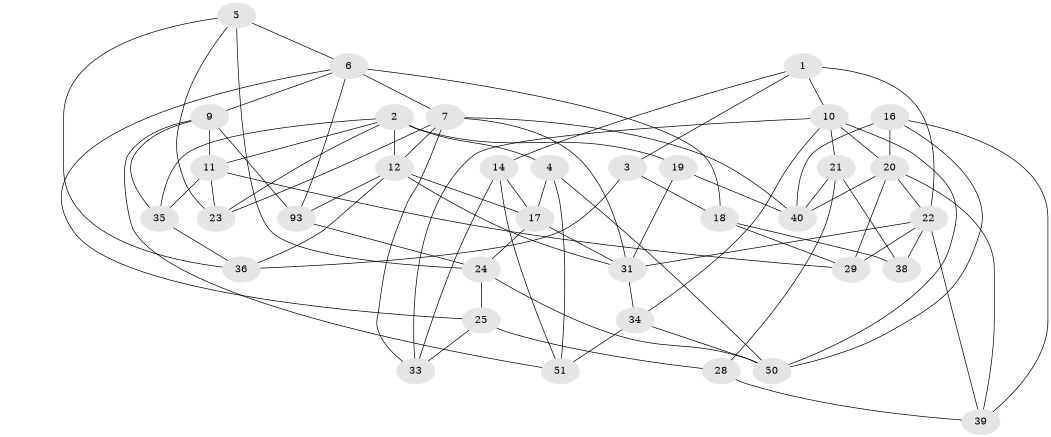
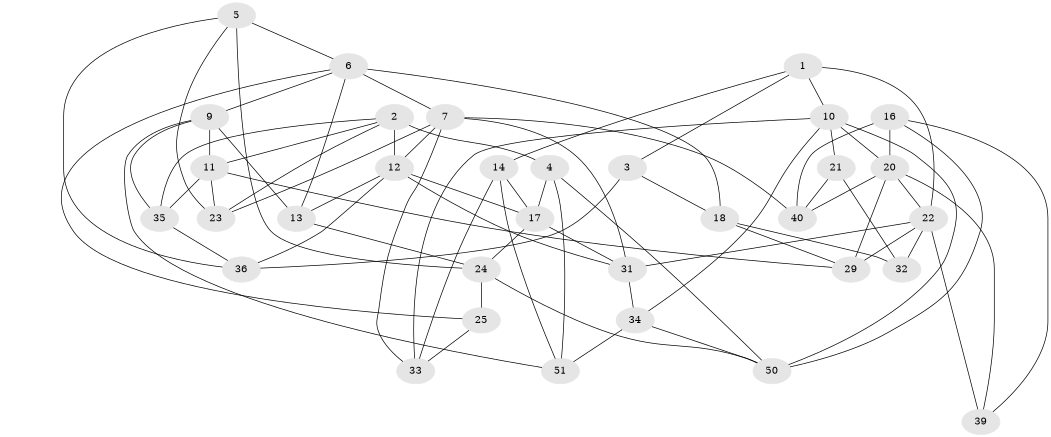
node "19": removed
node "93": label "93" -> "13"
node "38": label "38" -> "32"
node "28": removed
